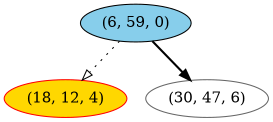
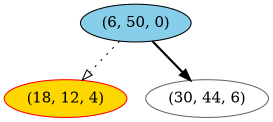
node "(6, 59, 0)": label "(6, 59, 0)" -> "(6, 50, 0)"
node "(30, 47, 6)": label "(30, 47, 6)" -> "(30, 44, 6)"
